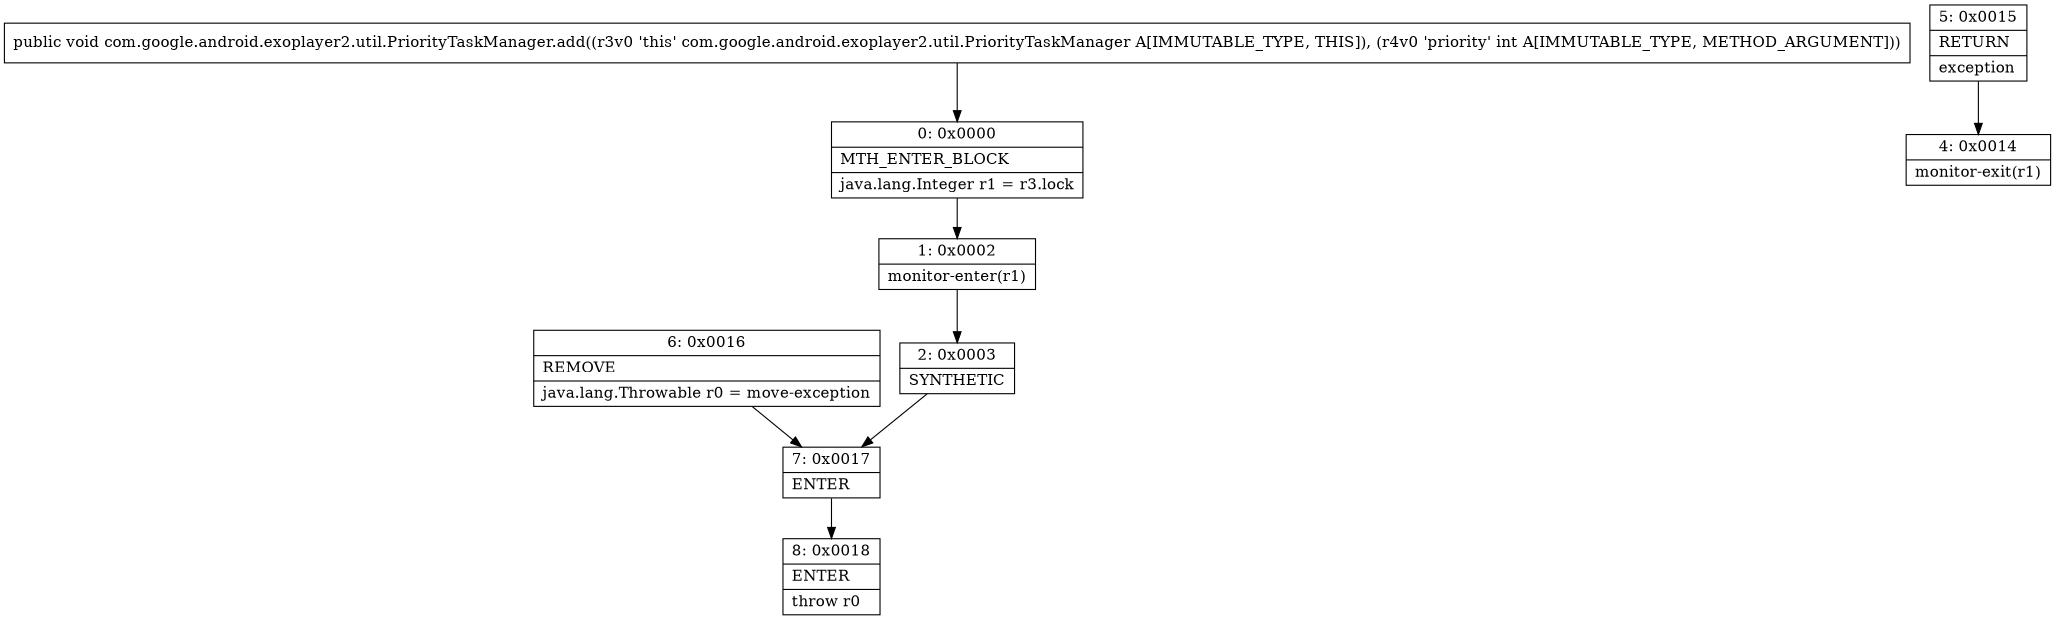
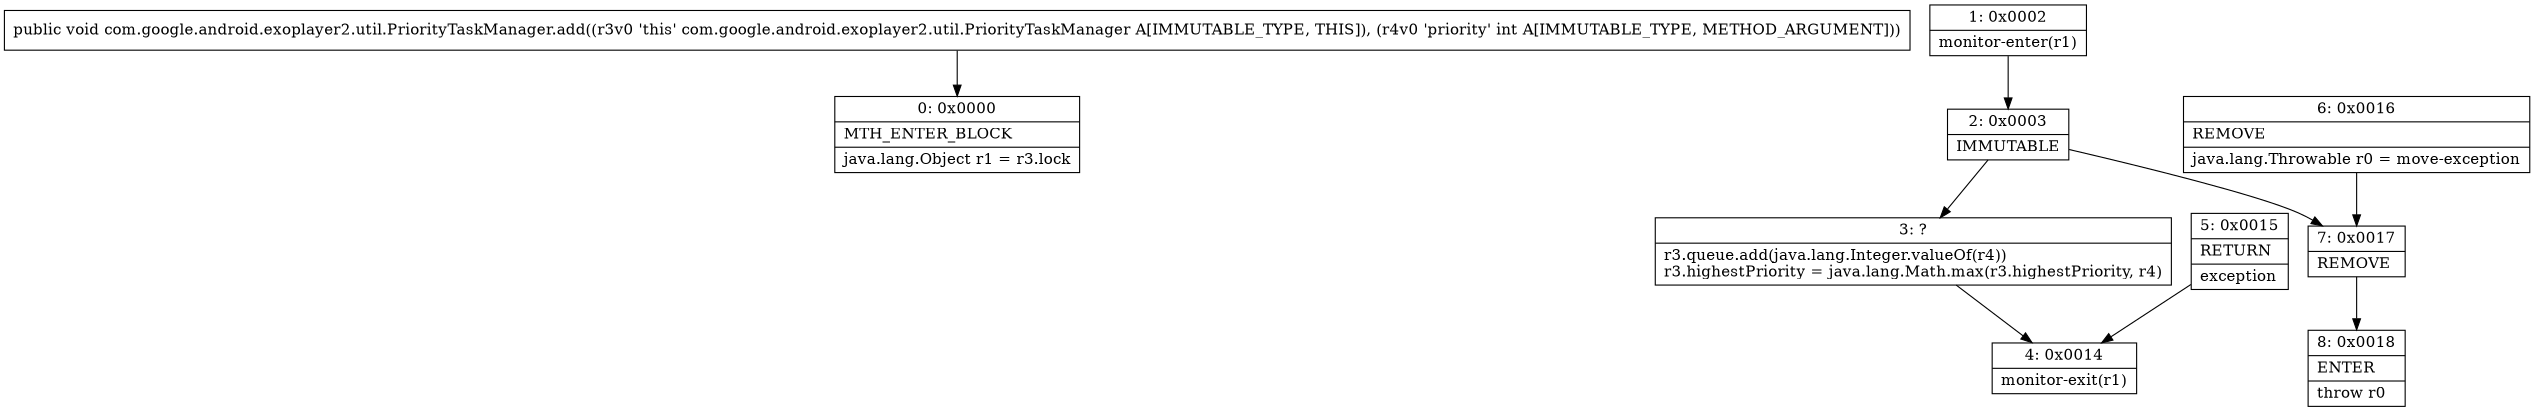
node "0: 0x0000": text "java.lang.Integer r1 = r3.lock" -> "java.lang.Object r1 = r3.lock"
edge "0: 0x0000" -> "1: 0x0002": removed
node "3: ?": added
node "2: 0x0003": text "SYNTHETIC" -> "IMMUTABLE"
node "7: 0x0017": text "ENTER" -> "REMOVE"
